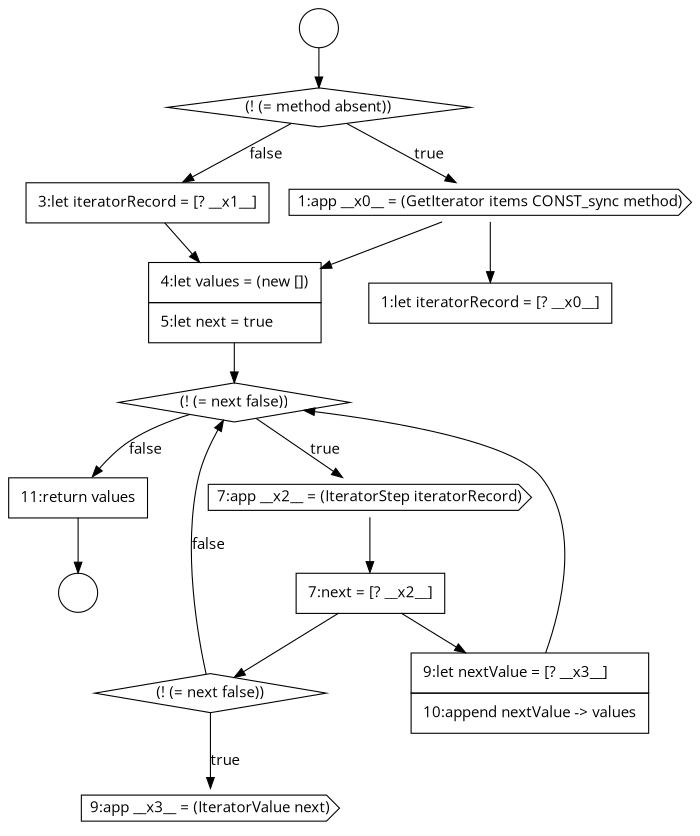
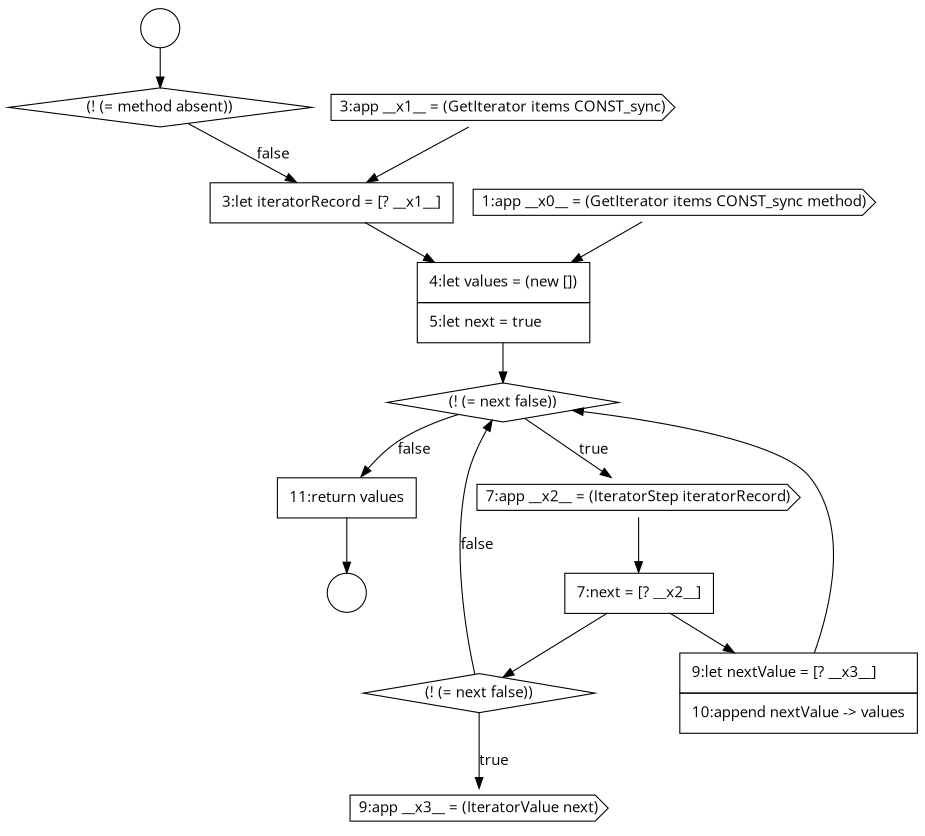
node "3:app __x1__ = (GetIterator items CONST_sync)": added
edge "(! (= method absent))" -> "1:app __x0__ = (GetIterator items CONST_sync method)": removed, label "true"
node "1:let iteratorRecord = [? __x0__]": removed
